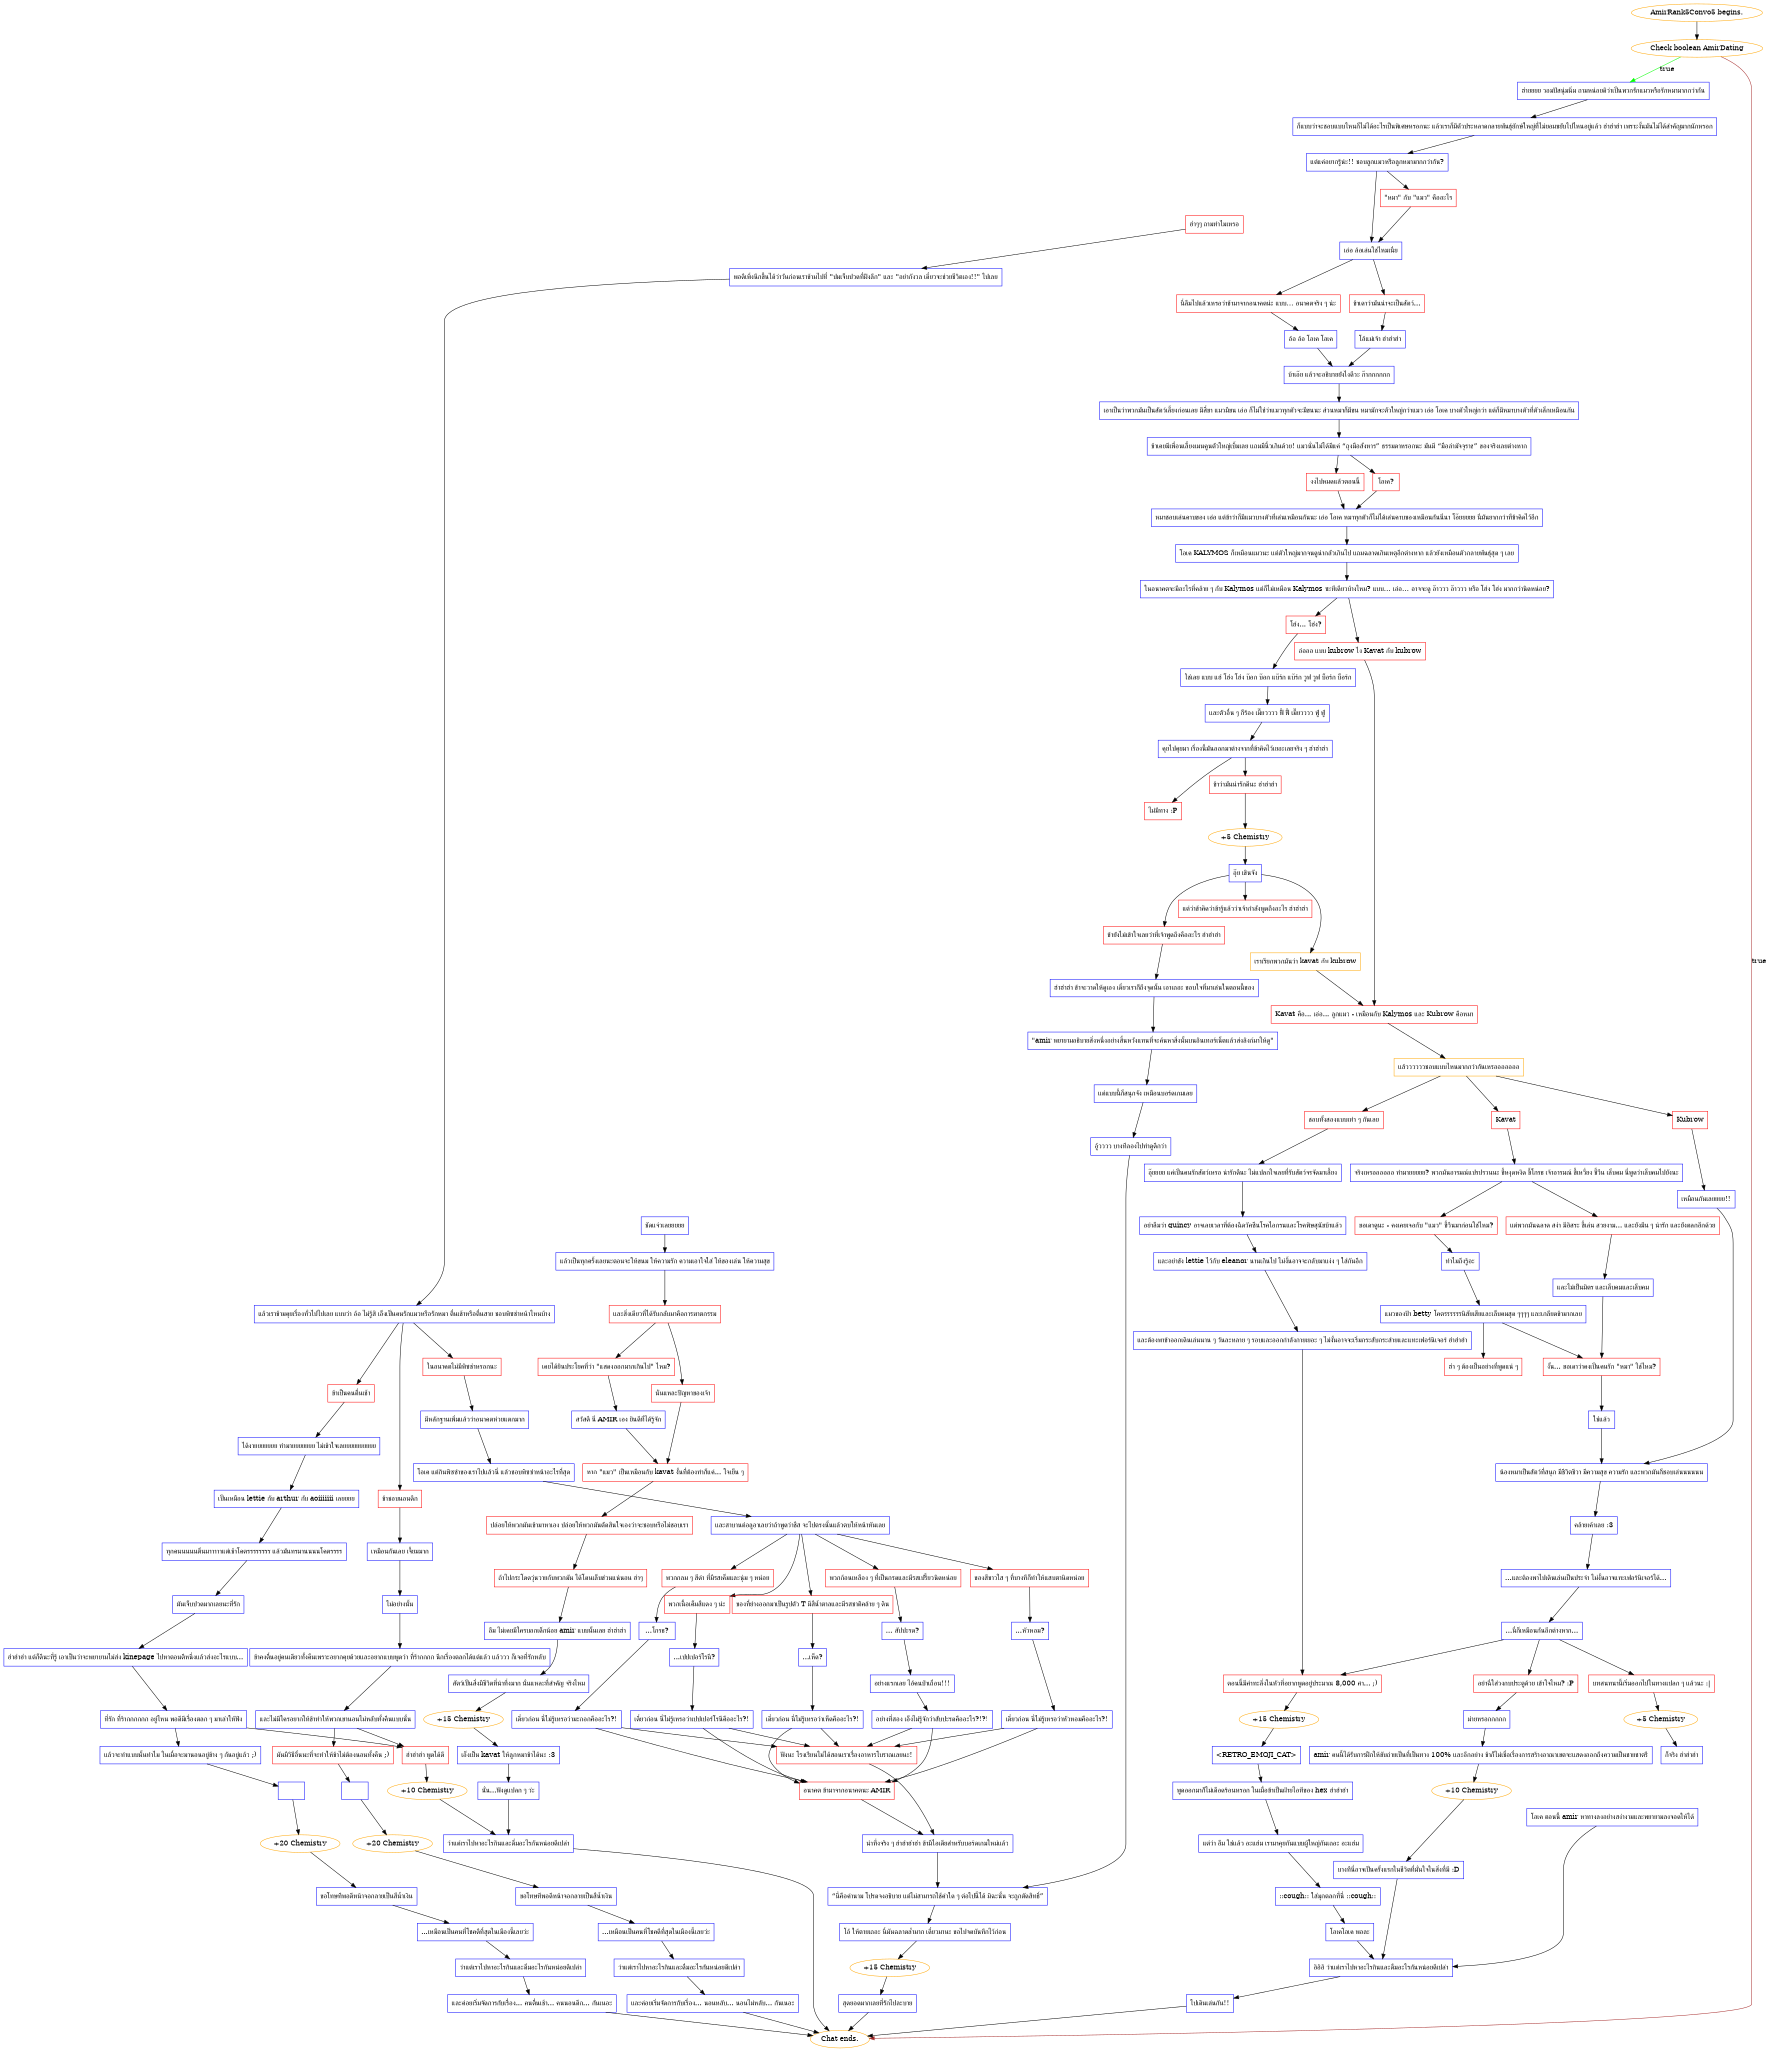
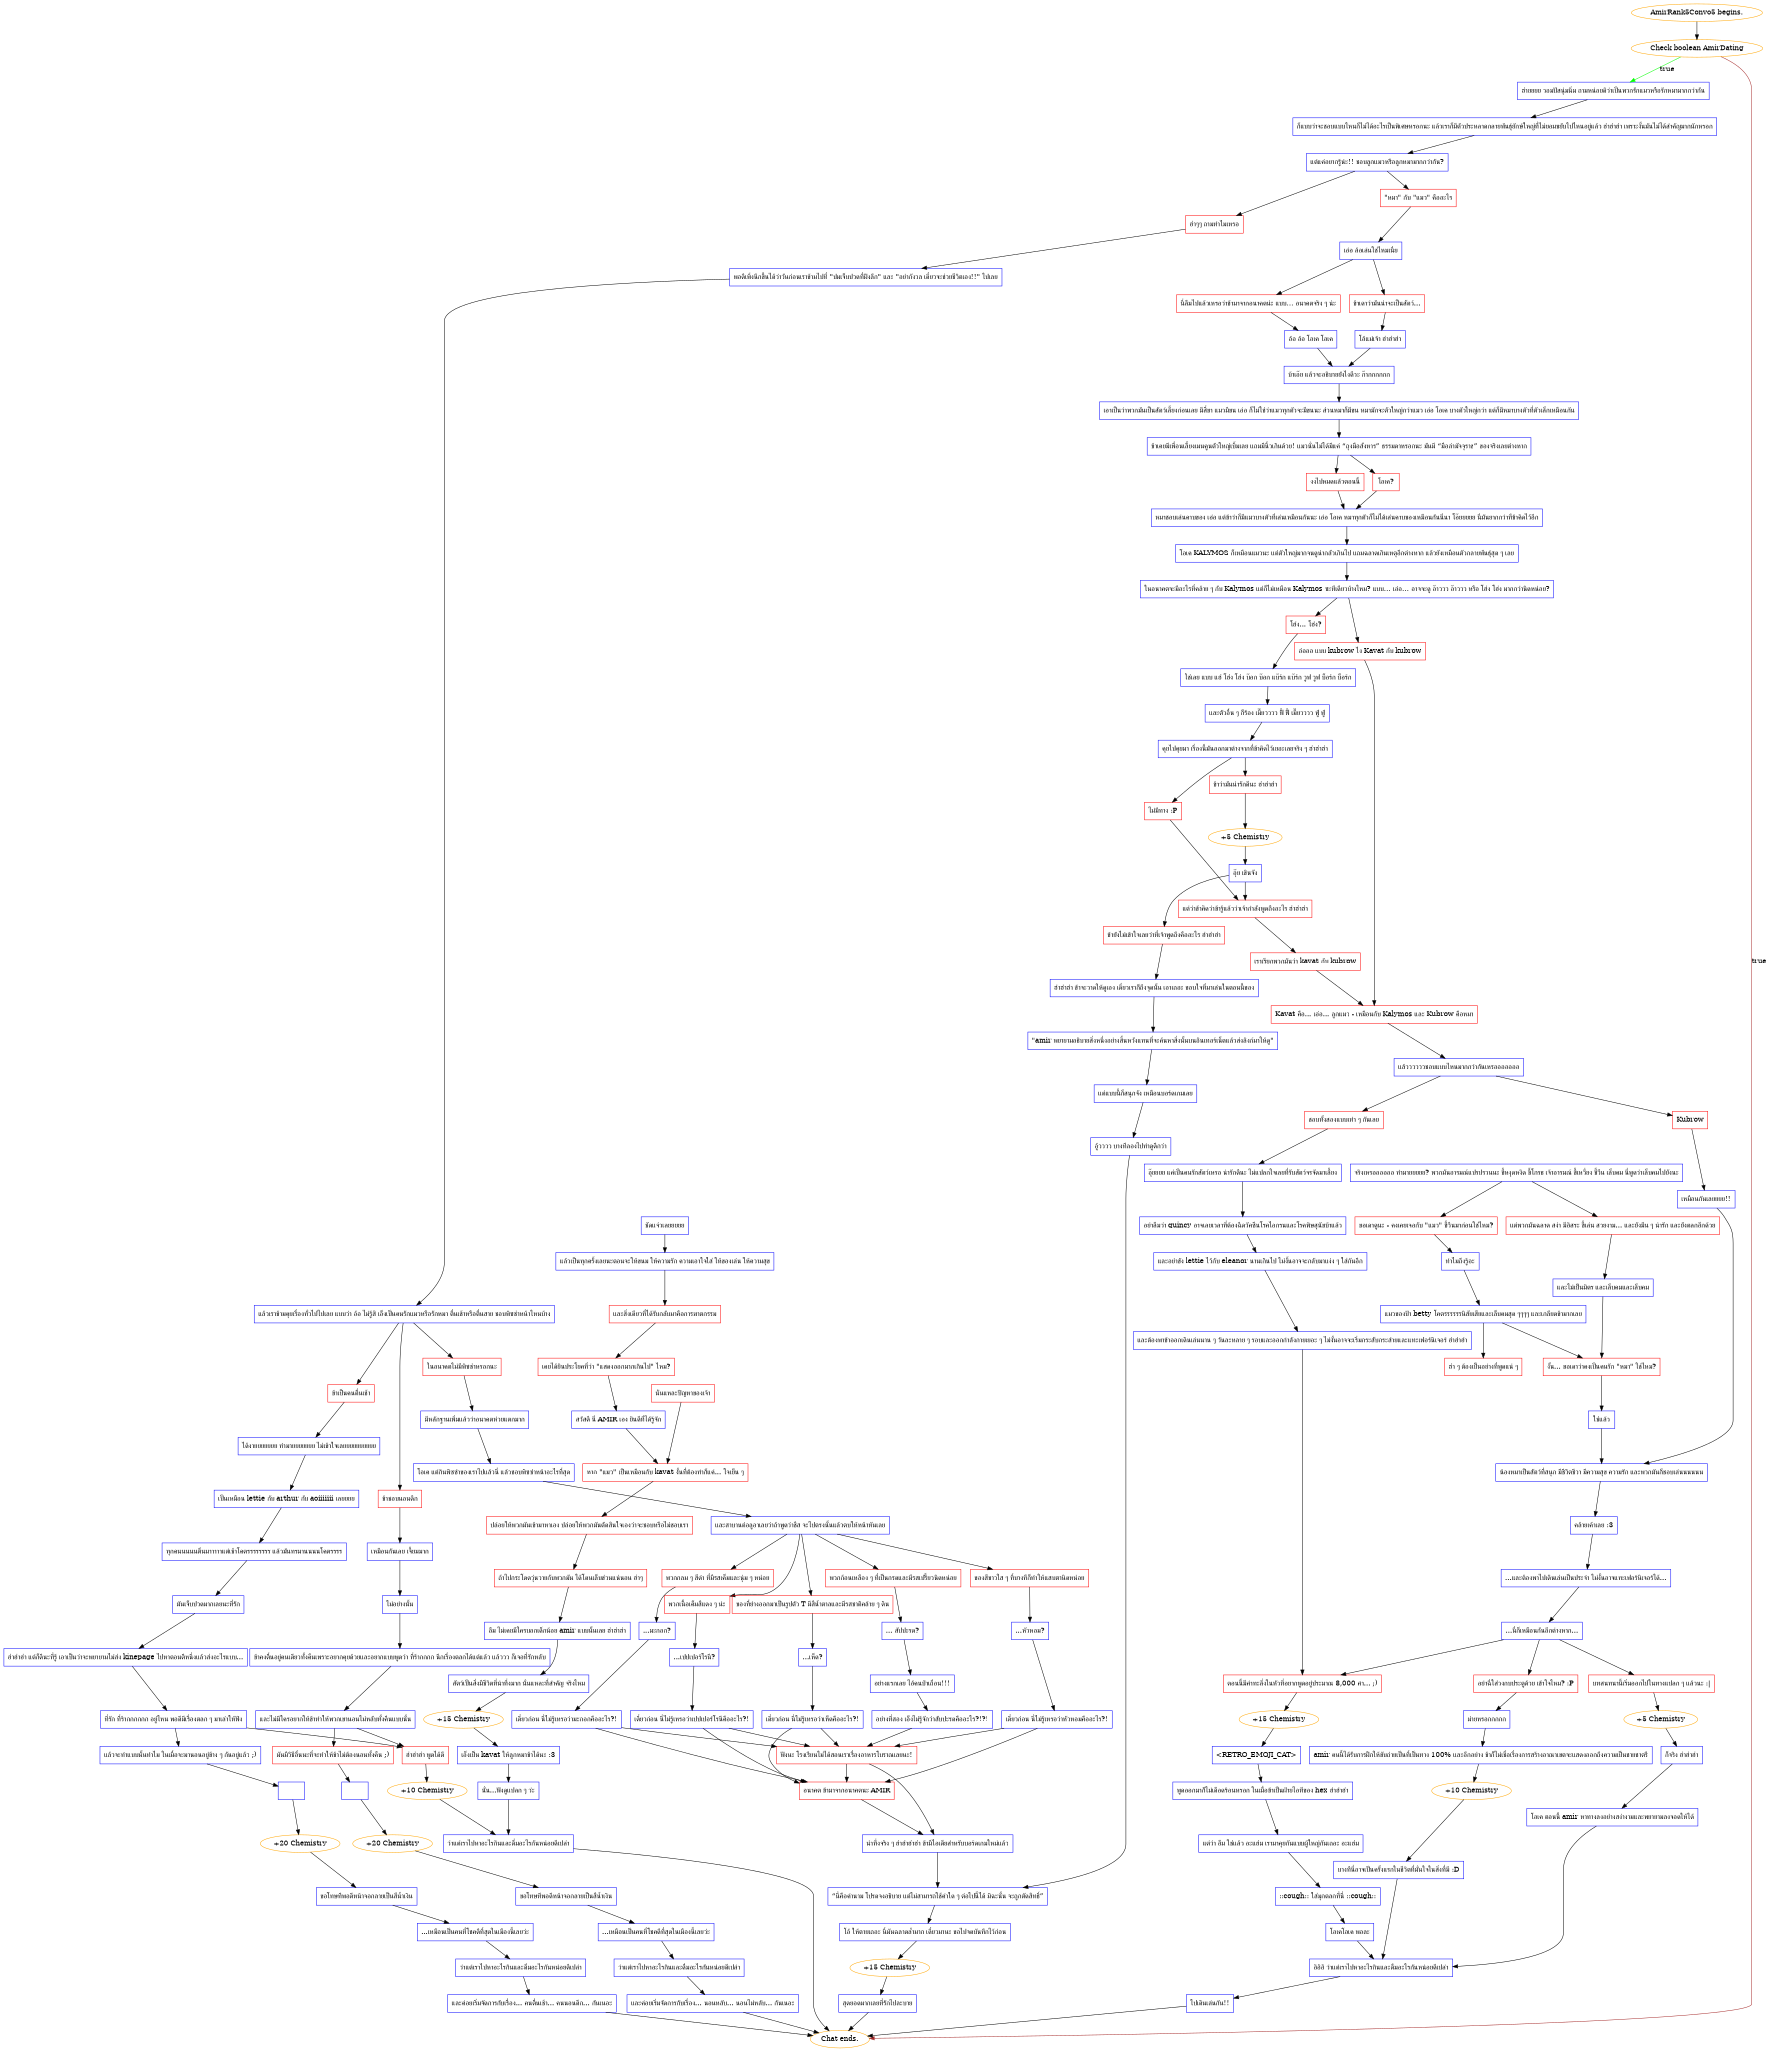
edge "แต่แค่อยากรู้น่ะ!! ชอบลูกแมวหรือลูกหมามากกว่ากัน?" -> "เอ่อ ล้อเล่นใช่ไหมเนี่ย": now "แต่แค่อยากรู้น่ะ!! ชอบลูกแมวหรือลูกหมามากกว่ากัน?" -> "ฮ่าๆๆ ถามทำไมเหรอ"
edge "ไม่มีทาง :P" -> "แต่ว่าข้าคิดว่าข้ารู้แล้วว่าเจ้ากำลังพูดถึงอะไร ฮ่าฮ่าฮ่า": added
edge "อุ๊ย เขินจัง" -> "เราเรียกพวกมันว่า kavat กับ kubrow": now "แต่ว่าข้าคิดว่าข้ารู้แล้วว่าเจ้ากำลังพูดถึงอะไร ฮ่าฮ่าฮ่า" -> "เราเรียกพวกมันว่า kavat กับ kubrow"
node "เราเรียกพวกมันว่า kavat กับ kubrow": color orange -> red
node "แล้ววววววชอบแบบไหนมากกว่ากันเหรอออออออ": color orange -> blue
node "Kavat": removed
edge "และสิ่งเดียวที่ได้รับกลับมาคือการฆาตกรรม" -> "นั่นแหละปัญหาของเจ้า": removed
node "...โกรธ?": label "...โกรธ?" -> "...มะกอก?"
edge "อย่างที่สอง เอ็งไม่รู้จักว่าสับปะรดคืออะไร?!?!" -> "อนาคต ข้ามาจากอนาคตนะ AMIR": now "ฟังนะ โรงเรียนไม่ได้สอนเราเรื่องอาหารโบราณเลยนะ!" -> "อนาคต ข้ามาจากอนาคตนะ AMIR"
edge "ก็จริง ฮ่าฮ่าฮ่า" -> "โอเค ตอนนี้ amir หาทางลงอย่างสง่างามและพยายามลงจอดให้ได้": added
